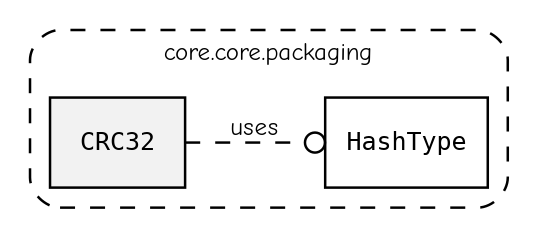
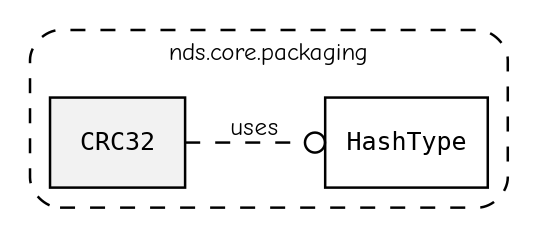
cluster "core.core.packaging": label "core.core.packaging" -> "nds.core.packaging"
